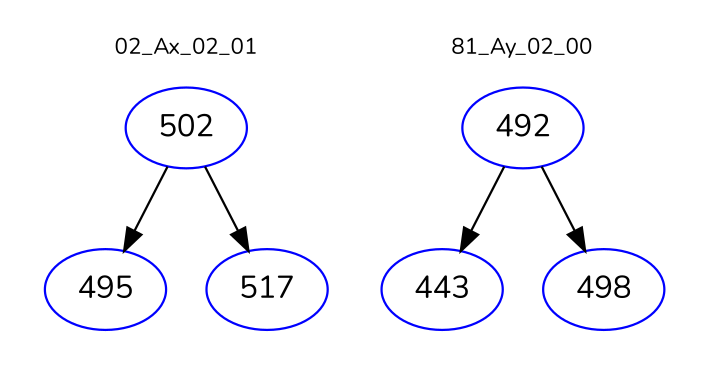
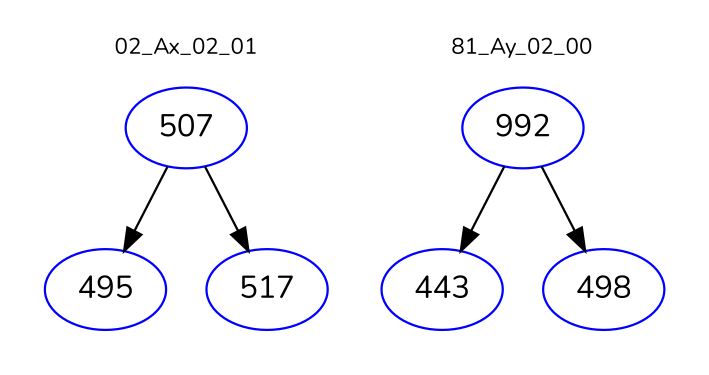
node "502": label "502" -> "507"
node "492": label "492" -> "992"
